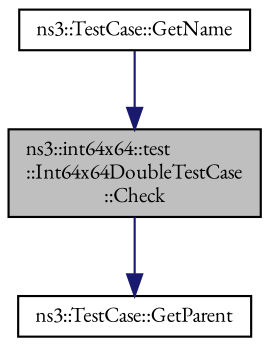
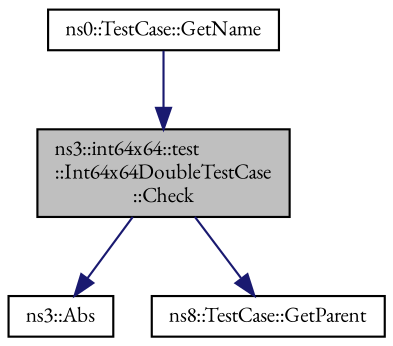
node "ns3::TestCase::GetName": label "ns3::TestCase::GetName" -> "ns0::TestCase::GetName"
node "ns3::Abs": added
node "ns3::TestCase::GetParent": label "ns3::TestCase::GetParent" -> "ns8::TestCase::GetParent"
